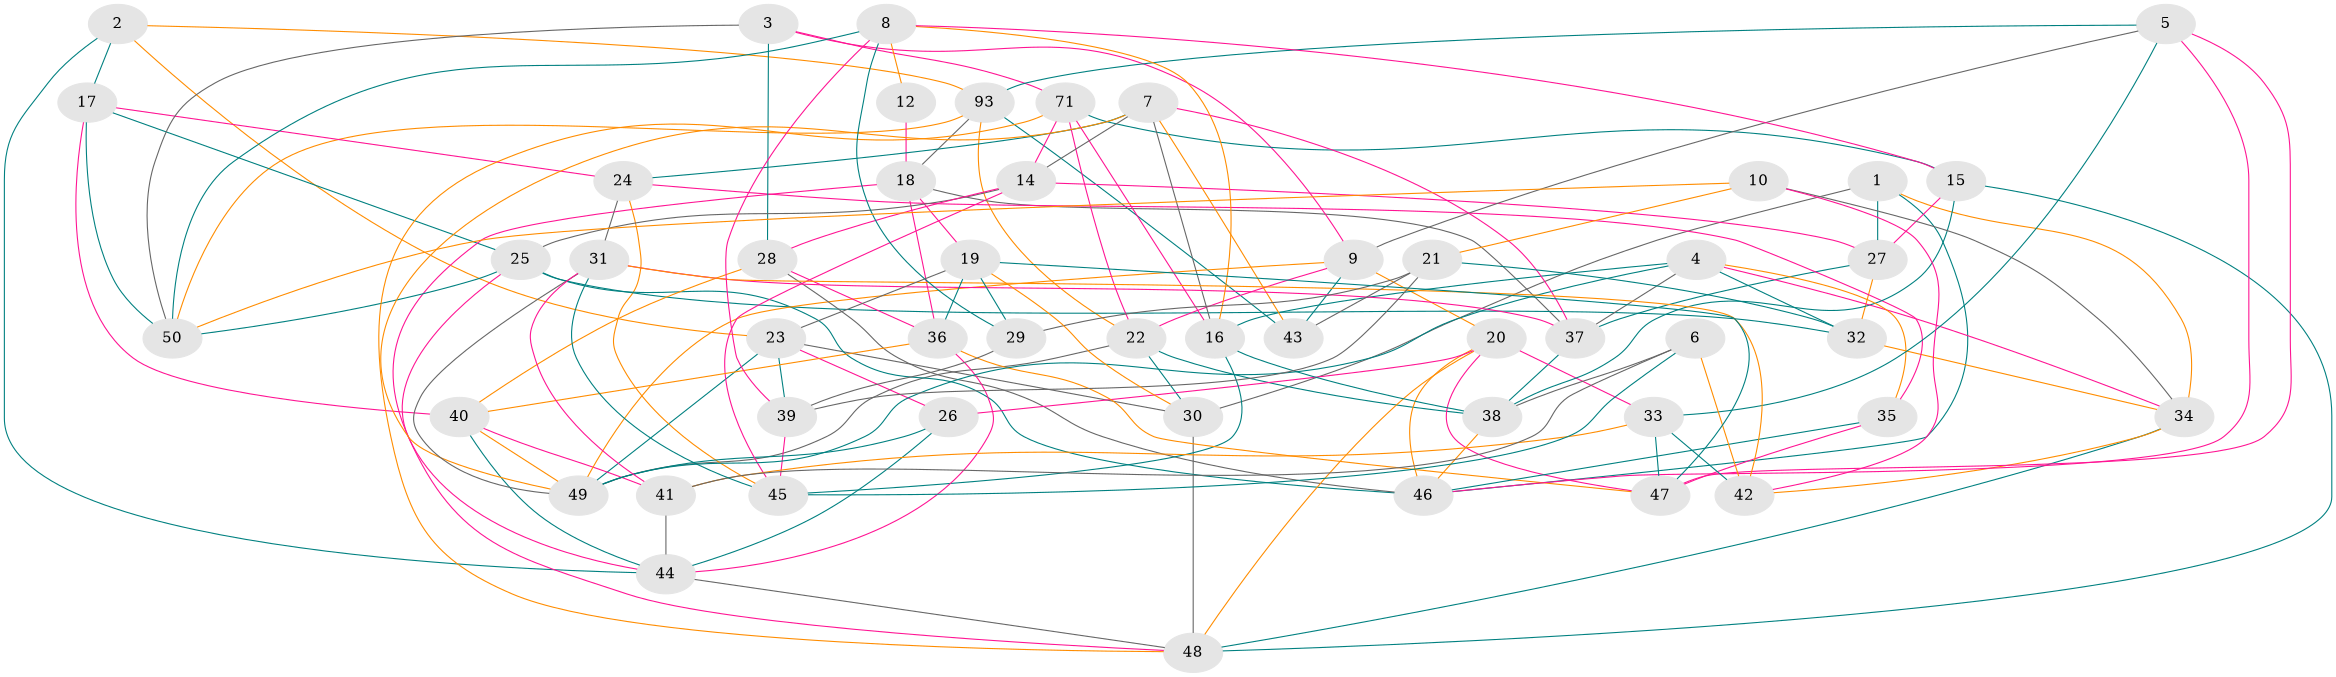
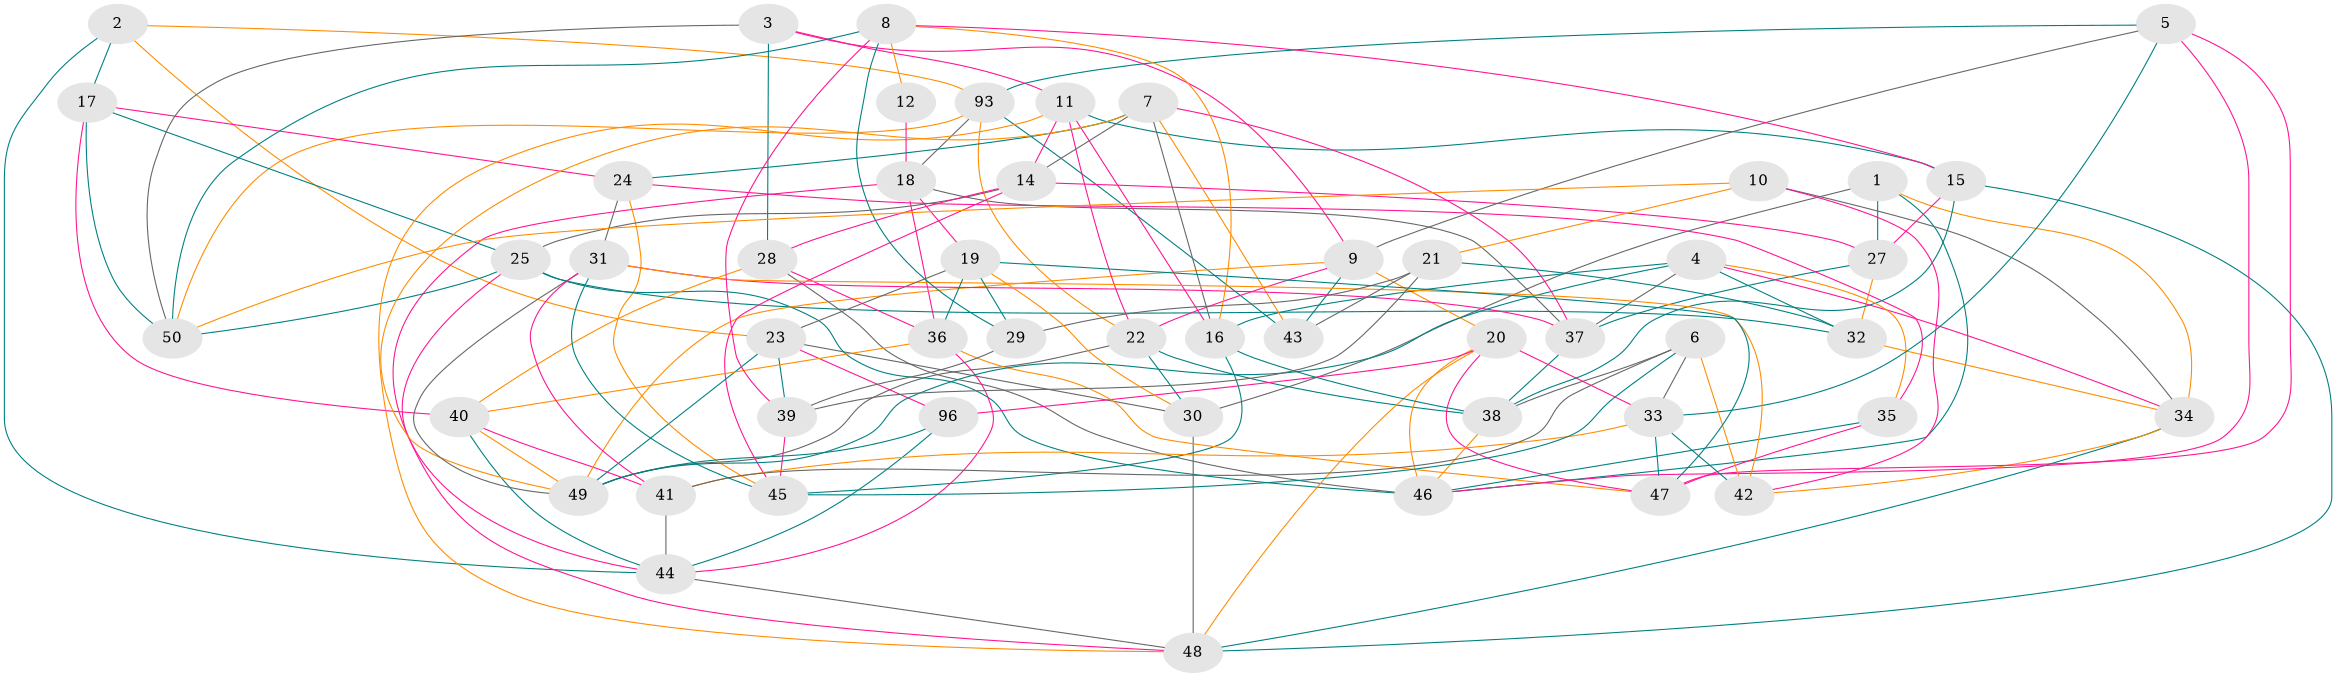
node "71": label "71" -> "11"
edge "6" -- "33": added
node "26": label "26" -> "96"
